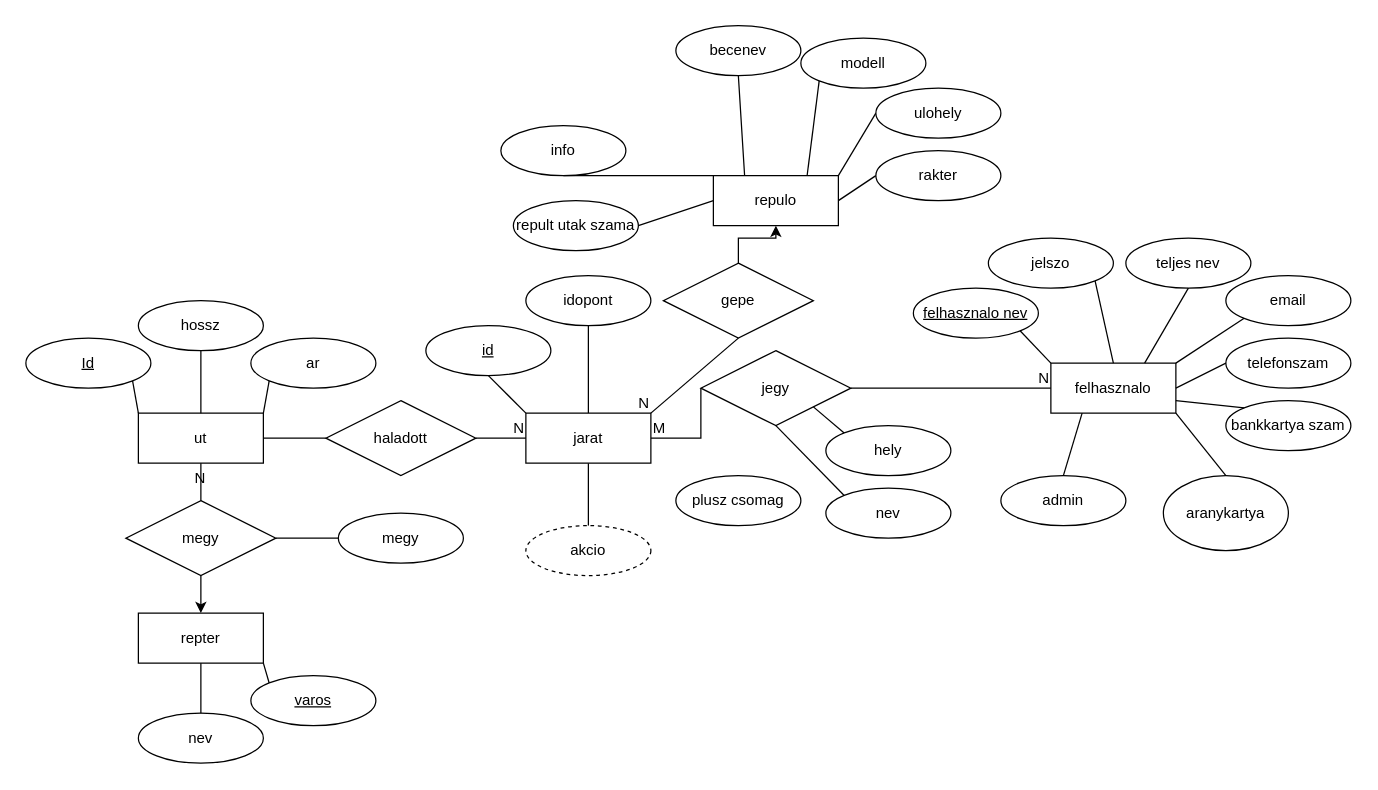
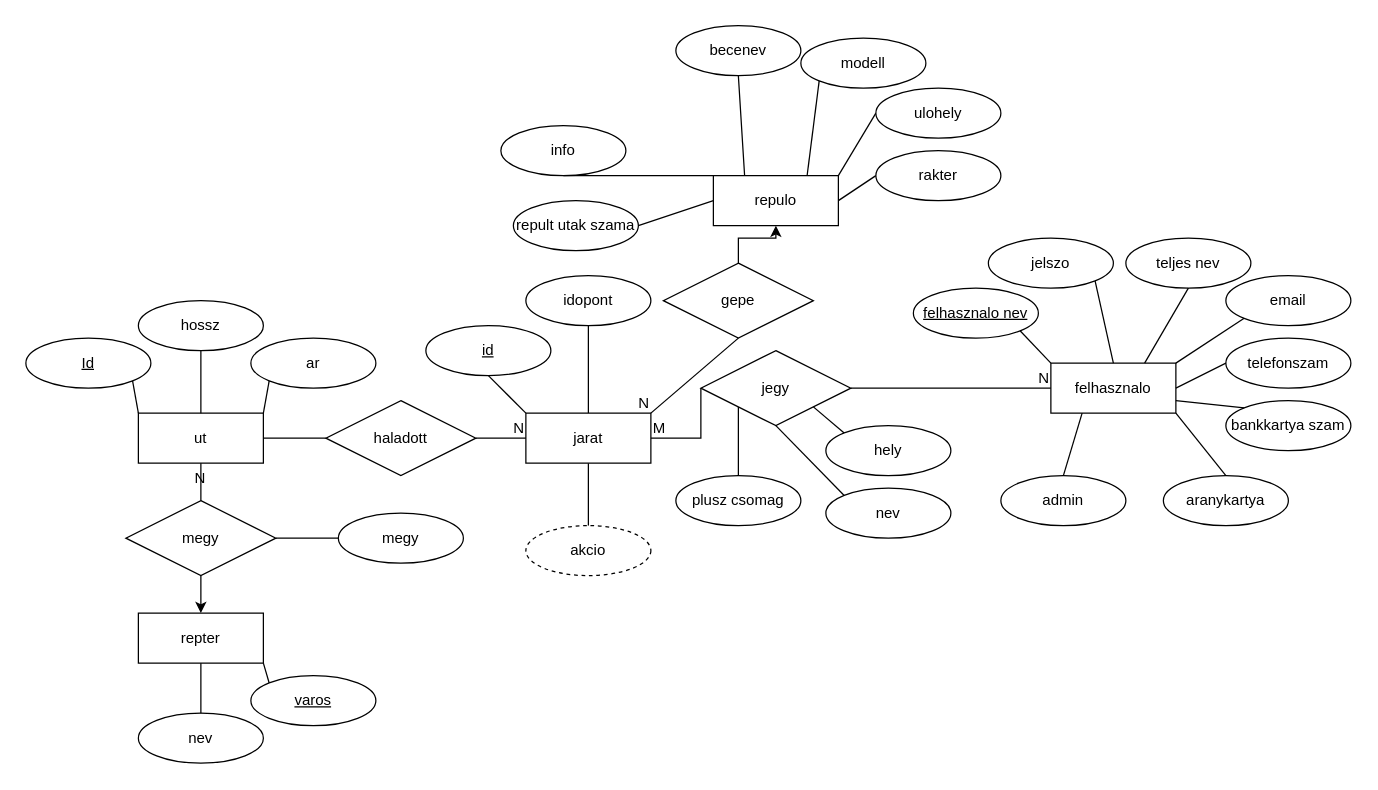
edge "jegy" -- "plusz csomag": added
node "aranykartya": size 125x75 -> 125x50
